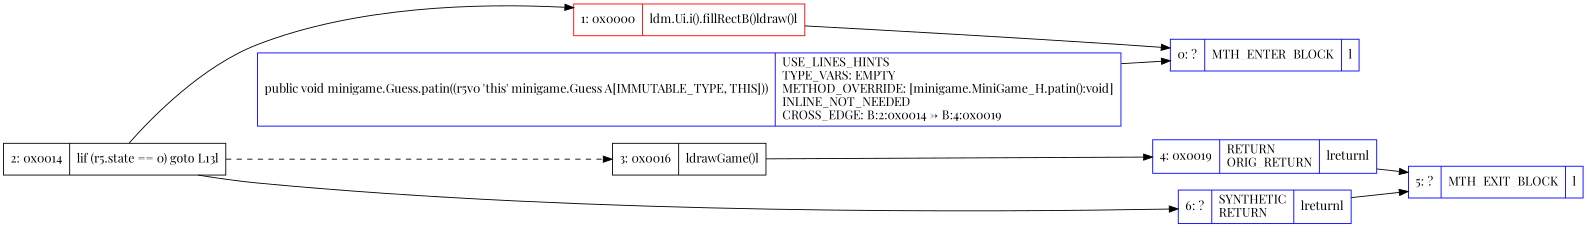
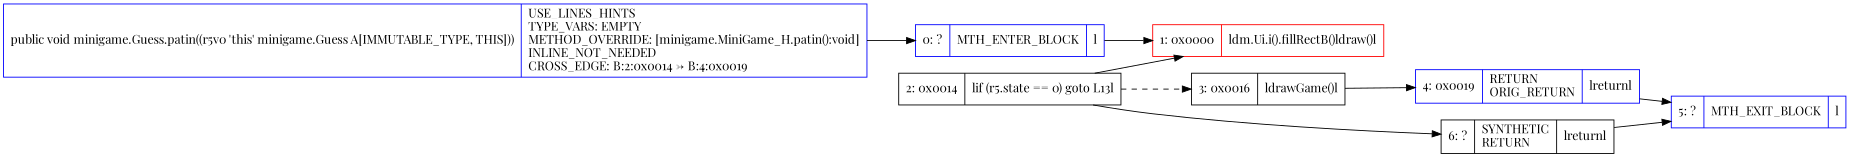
edge "1: 0x0000" -> "0: ?": reversed
node "6: ?": color blue -> black
